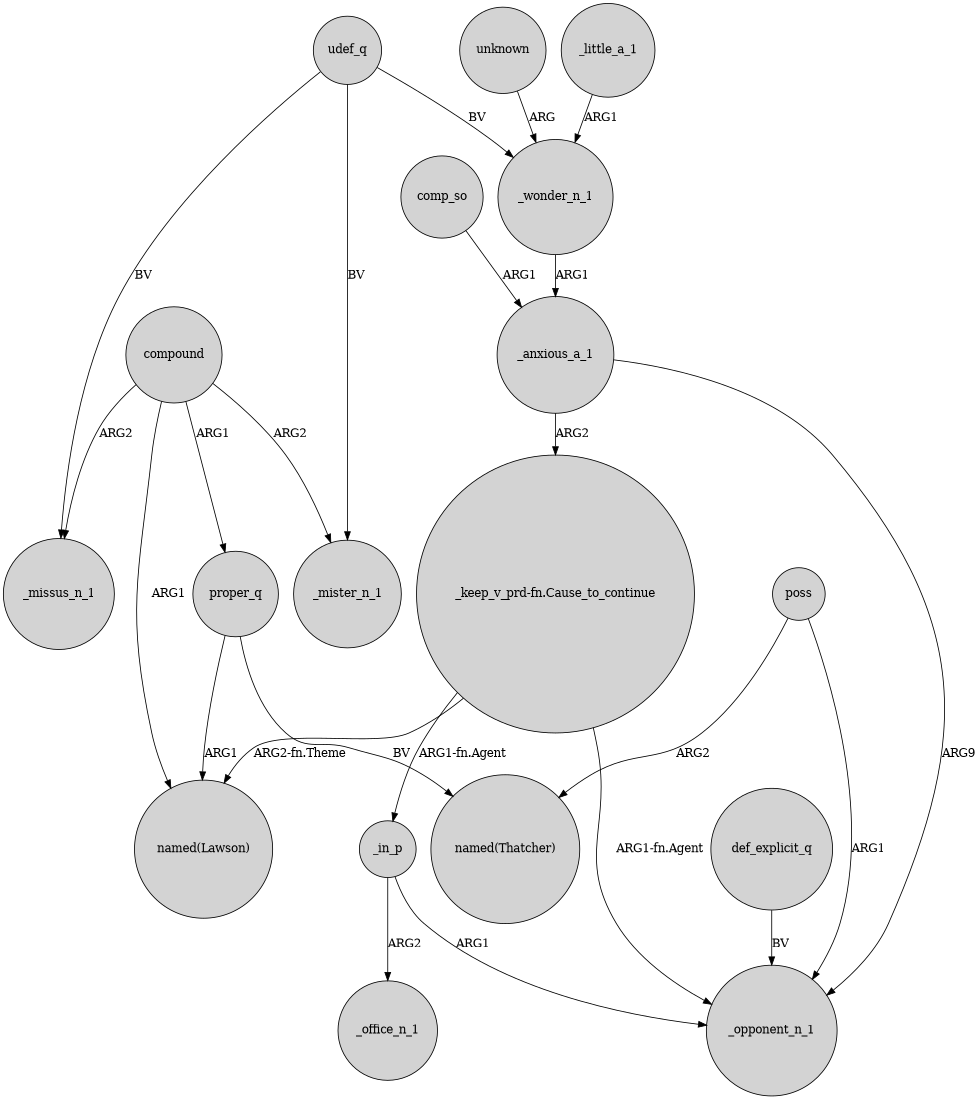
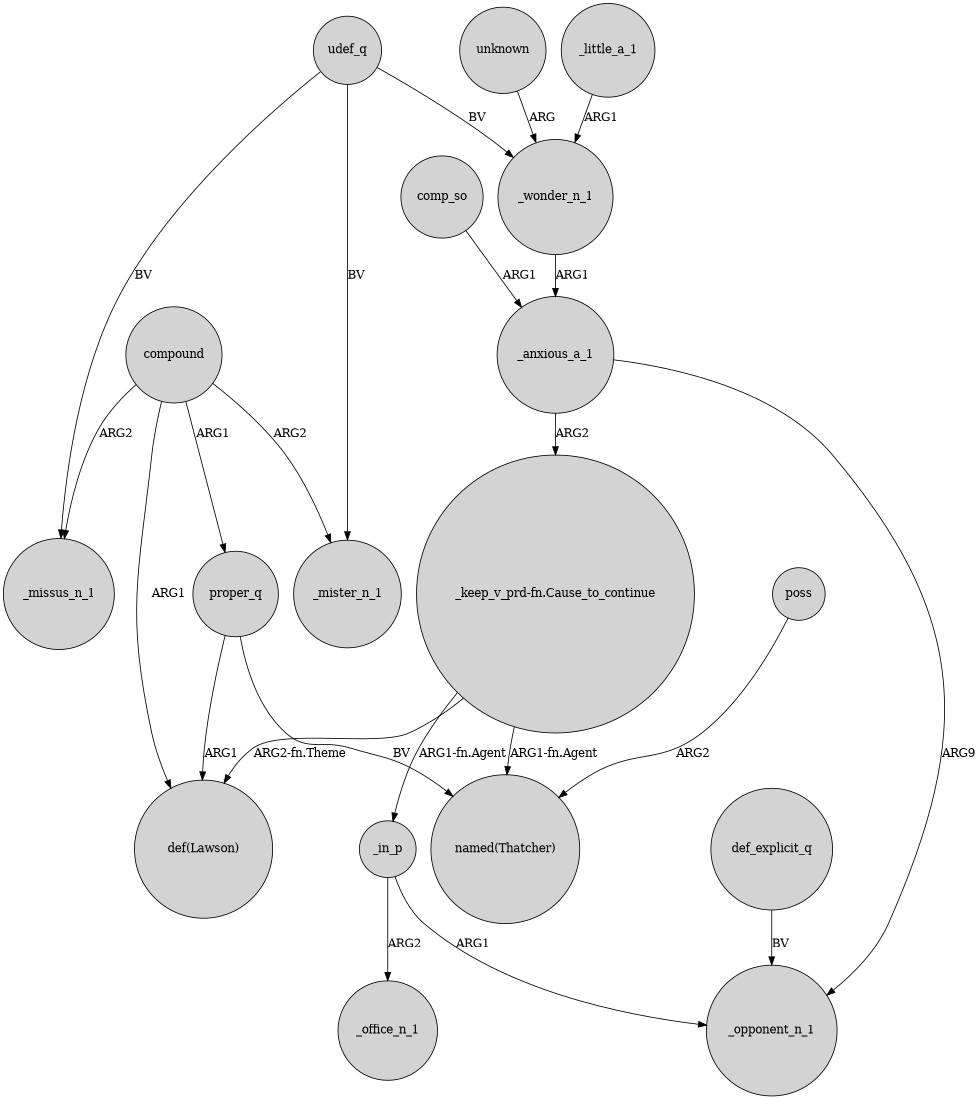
edge "poss" -> "_opponent_n_1": removed, label "ARG1"
node "named(Lawson)": label "named(Lawson)" -> "def(Lawson)"
edge "_keep_v_prd-fn.Cause_to_continue" -> "_opponent_n_1": now "_keep_v_prd-fn.Cause_to_continue" -> "named(Thatcher)"
